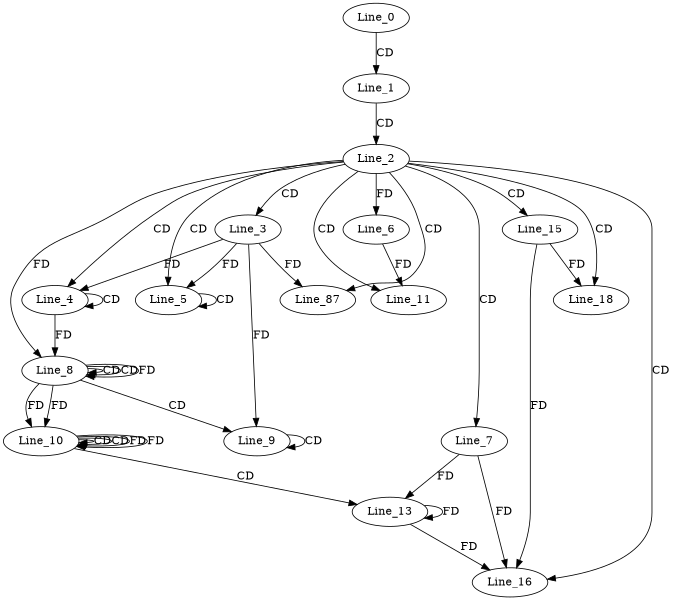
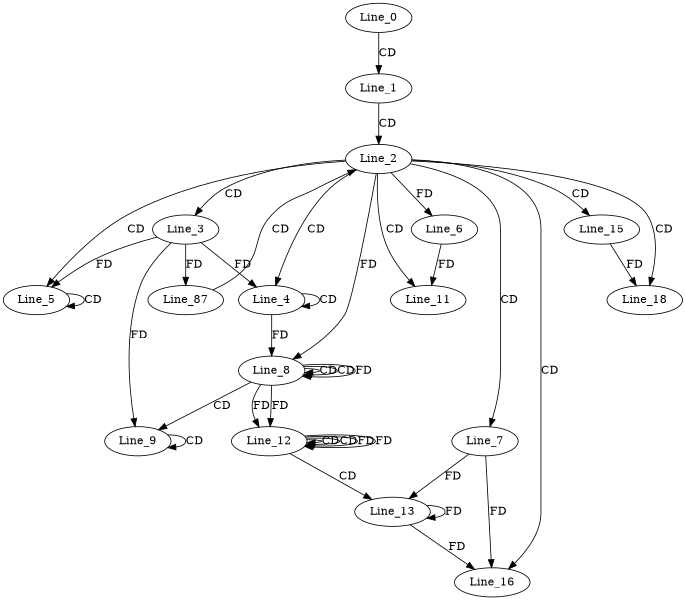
edge "Line_2" -> "Line_87": reversed
edge "Line_15" -> "Line_16": removed, label "FD"
node "Line_10": label "Line_10" -> "Line_12"
